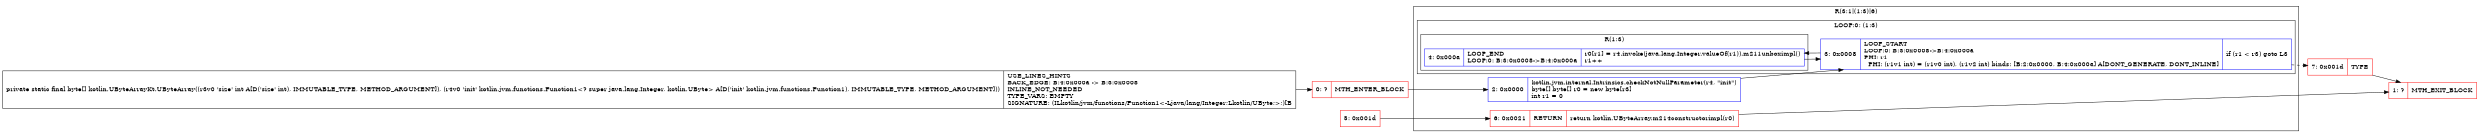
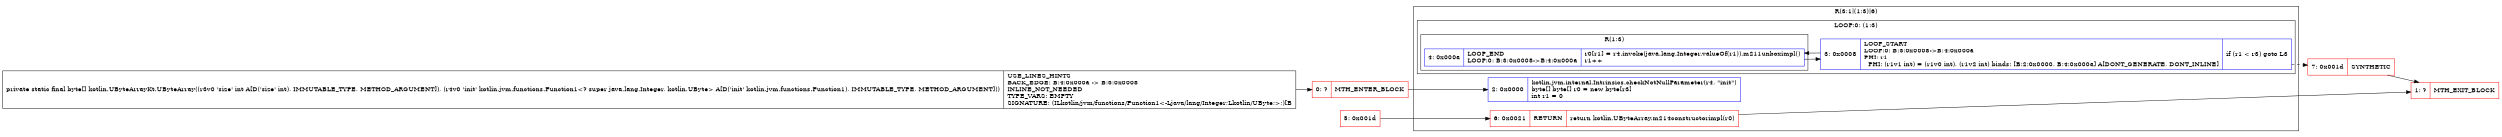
node "7: 0x001d": text "TYPE" -> "SYNTHETIC"
edge "2: 0x0000" -> "3: 0x0008": removed
